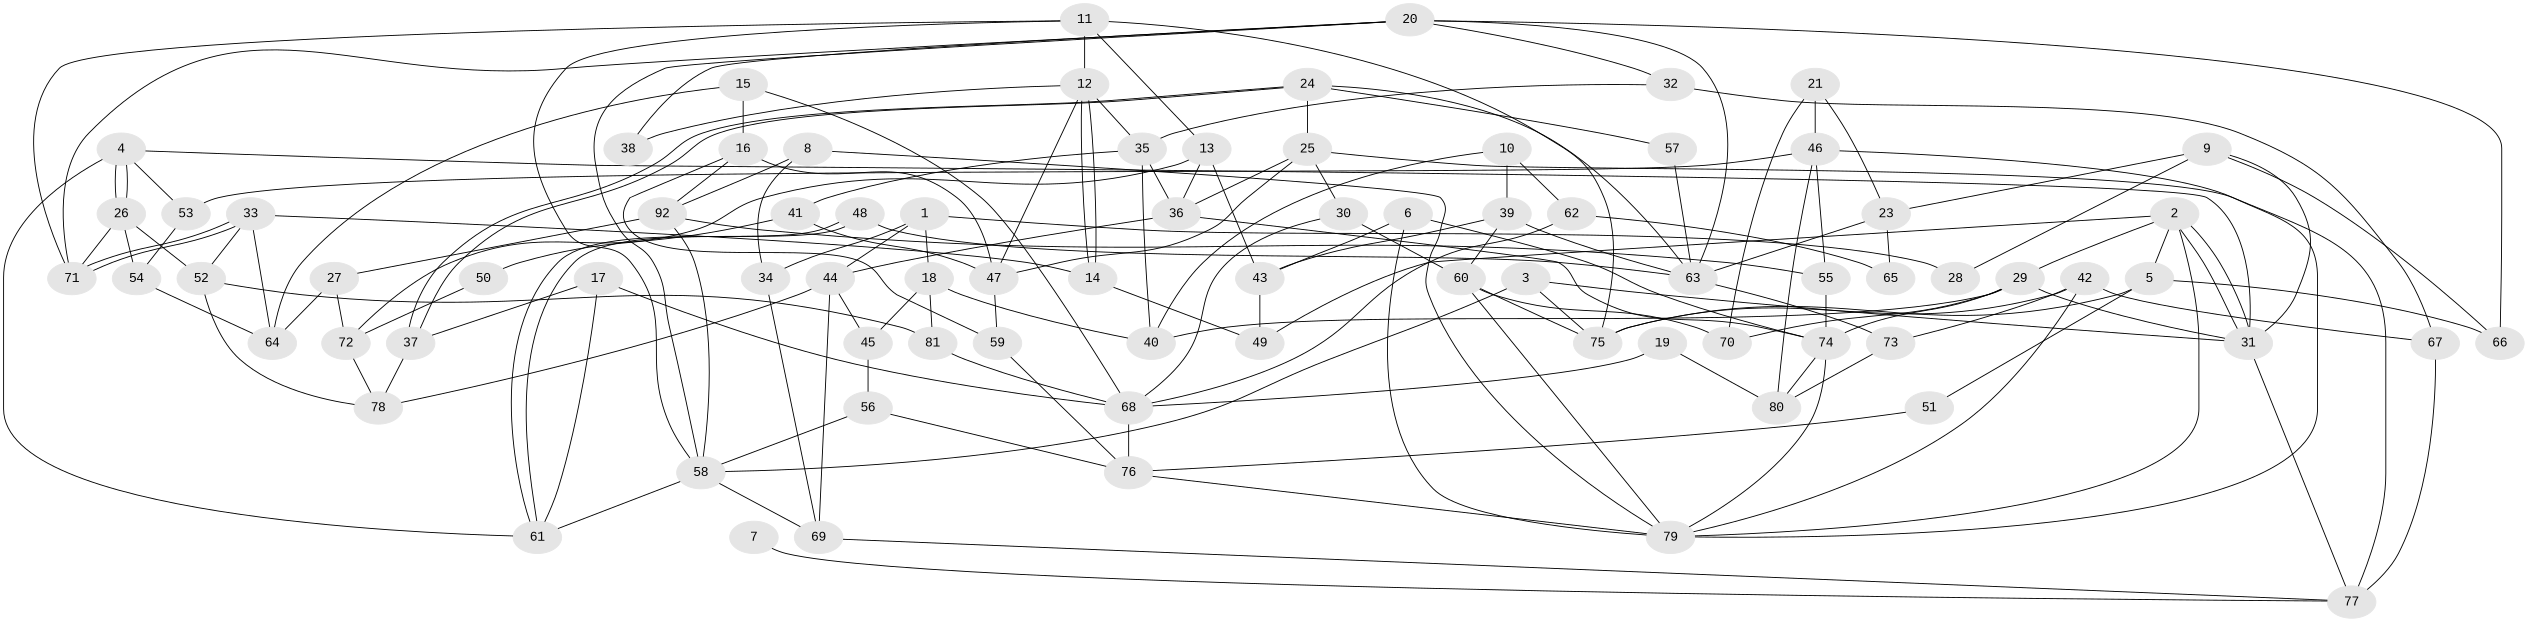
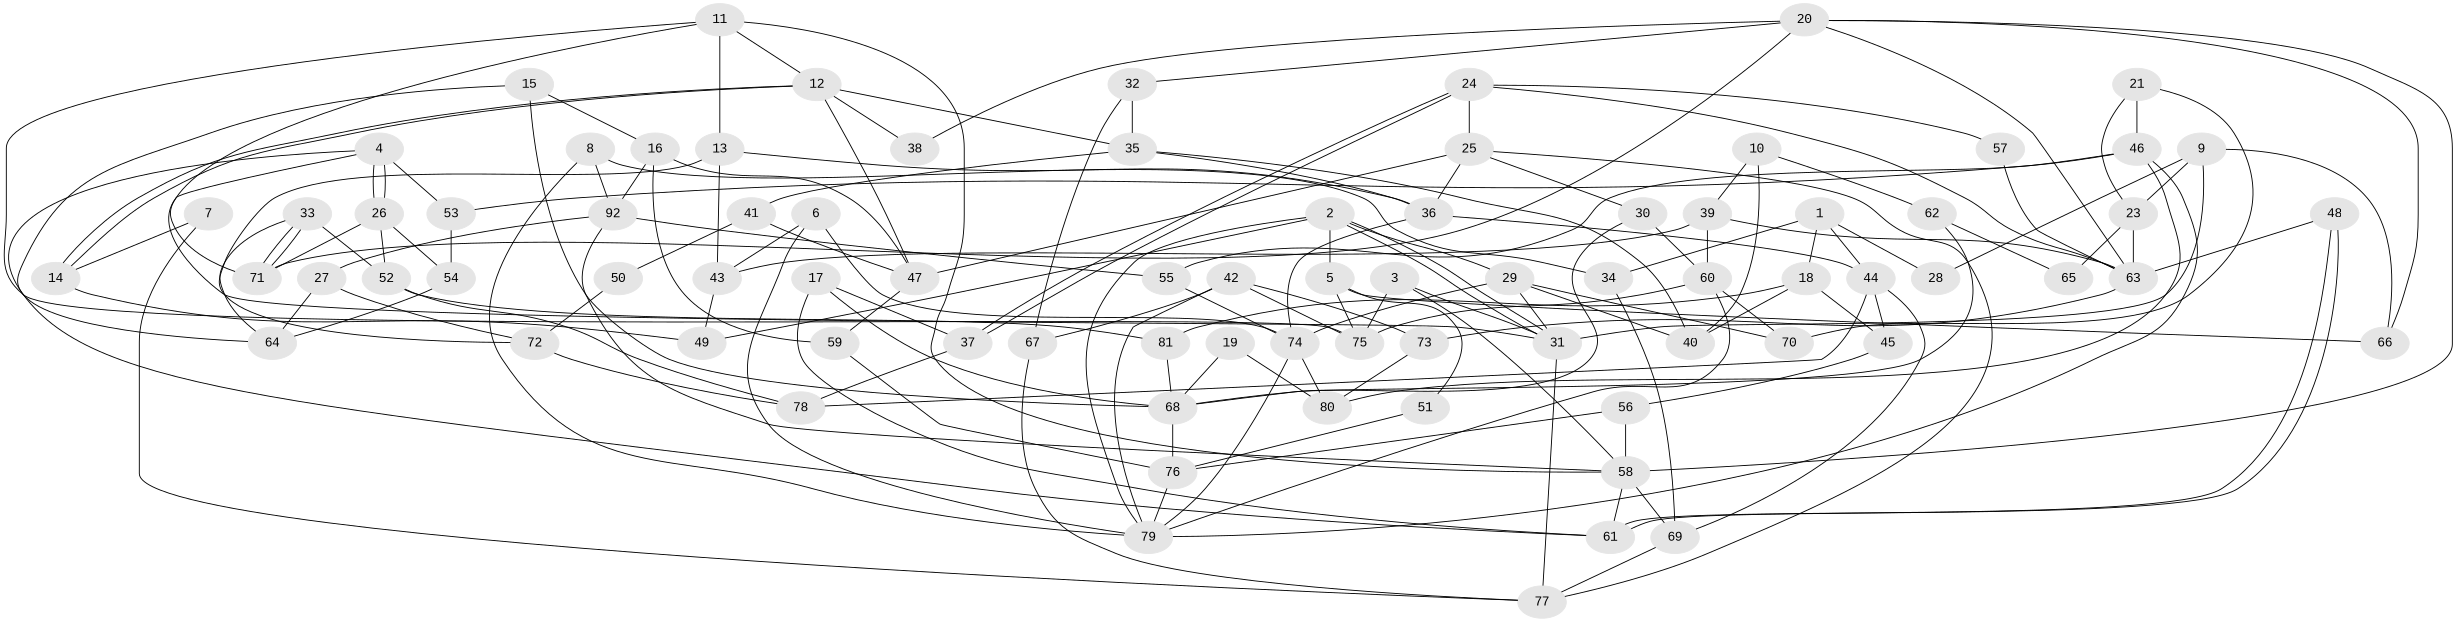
edge "33" -- "14": now "7" -- "14"
